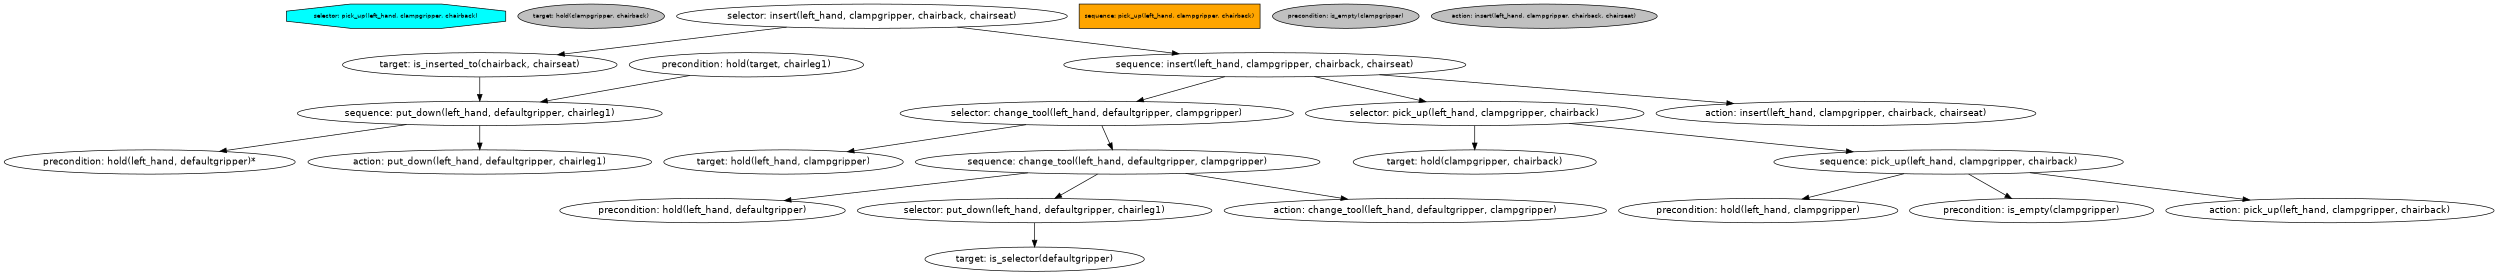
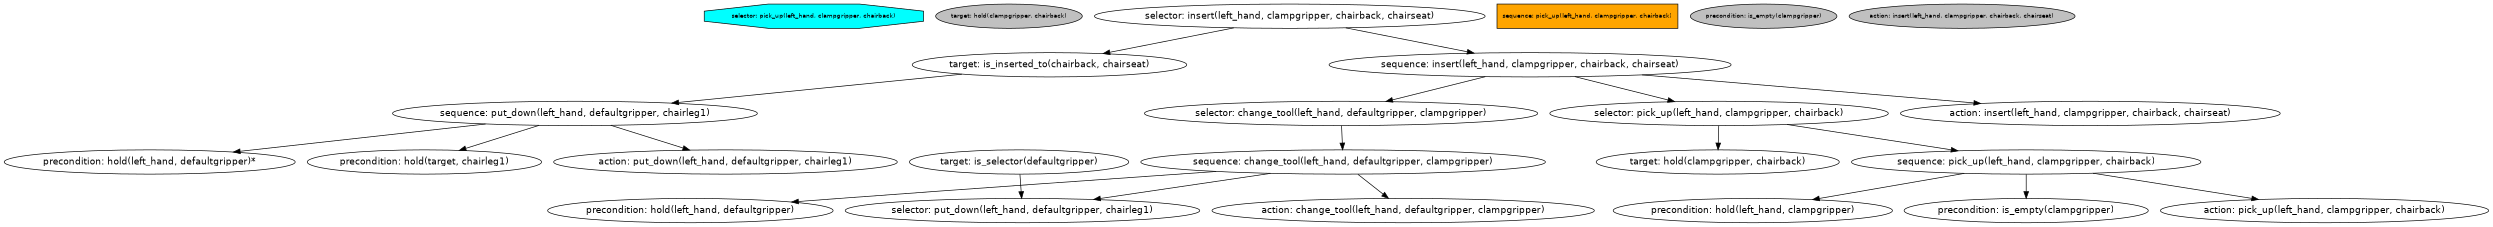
edge "precondition: hold(target, chairleg1)" -> "sequence: put_down(left_hand, defaultgripper, chairleg1)": reversed
node "target: hold(left_hand, clampgripper)": removed
edge "selector: put_down(left_hand, defaultgripper, chairleg1)" -> "target: is_selector(defaultgripper)": reversed
